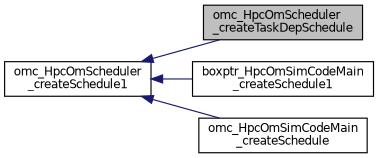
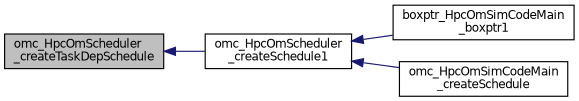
edge "omc_HpcOmScheduler _createTaskDepSchedule" -> "omc_HpcOmScheduler _createSchedule1": reversed
node "boxptr_HpcOmSimCodeMain _createSchedule1": label "boxptr_HpcOmSimCodeMain _createSchedule1" -> "boxptr_HpcOmSimCodeMain _boxptr1"
